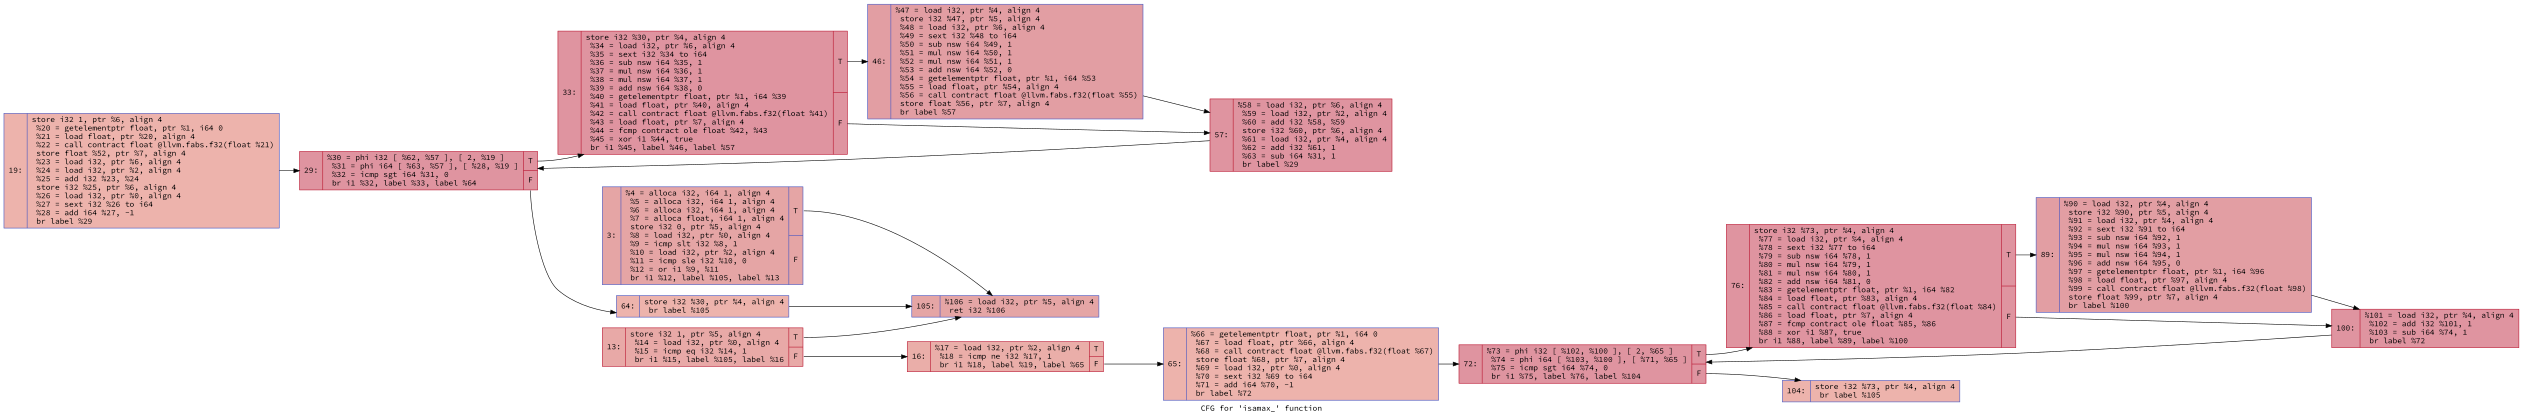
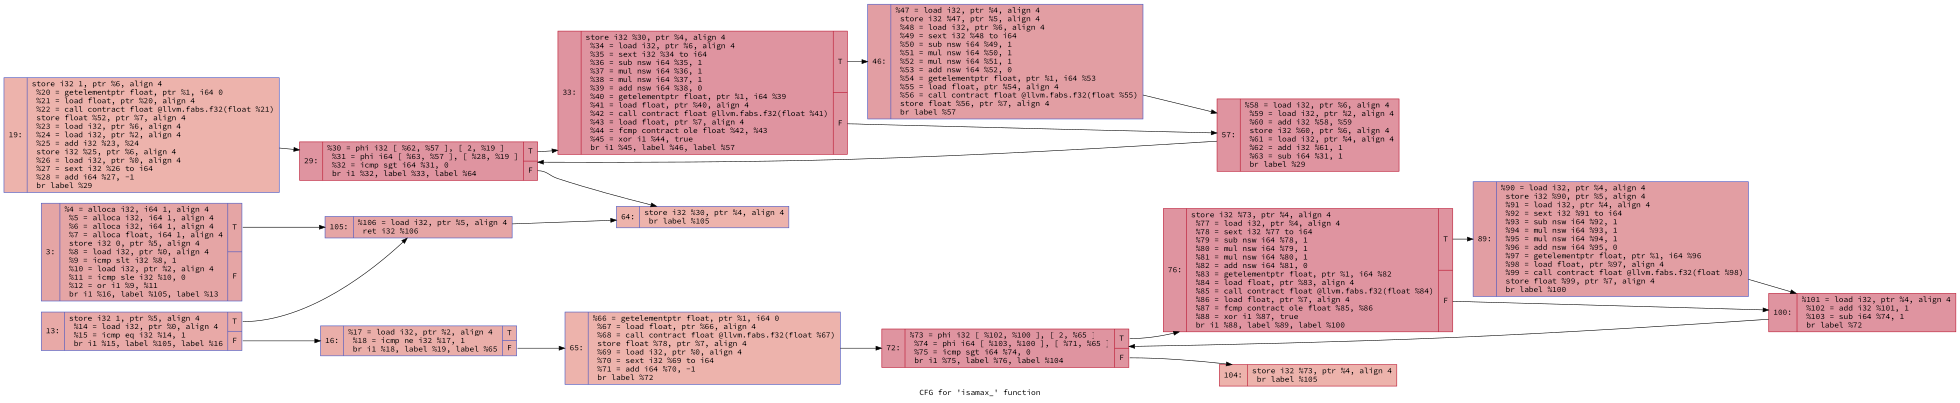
node "3:": text "br i1 %12, label %105, label %13" -> "br i1 %16, label %105, label %13"
edge "64:" -> "105:": reversed
node "13:": color #b70d28ff -> #3d50c3ff
node "16:": color #b70d28ff -> #3d50c3ff
node "65:": text "store float %68, ptr %7, align 4" -> "store float %78, ptr %7, align 4"
node "104:": color #3d50c3ff -> #b70d28ff
